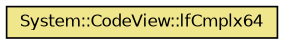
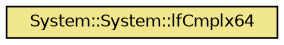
node "System::CodeView::lfCmplx64": label "System::CodeView::lfCmplx64" -> "System::System::lfCmplx64"
